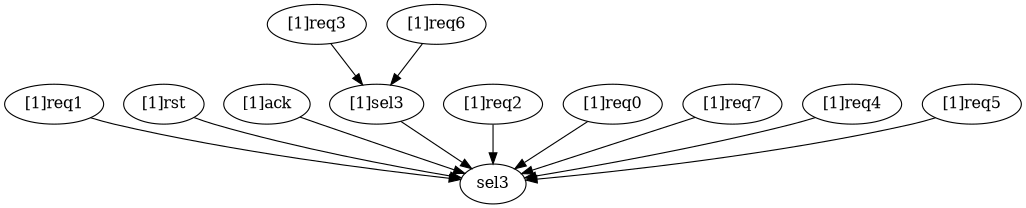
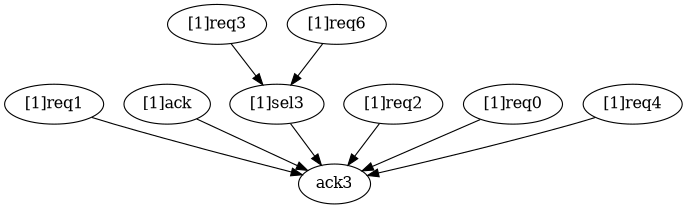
node "[1]rst": removed
node "[1]req7": removed
node "[1]req5": removed
node "sel3": label "sel3" -> "ack3"
